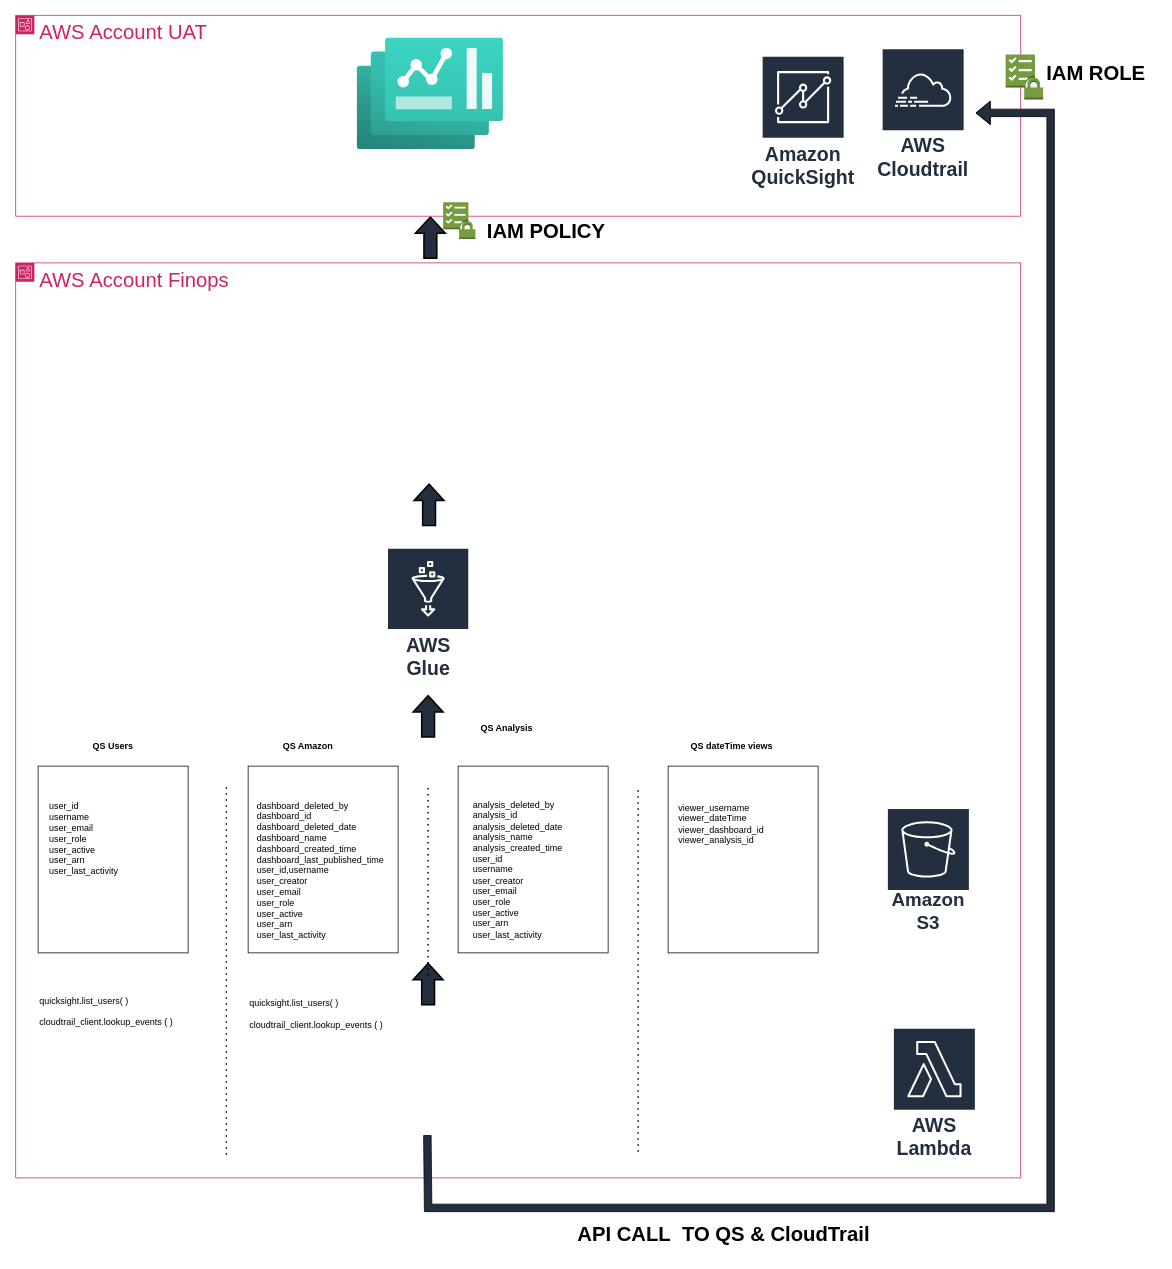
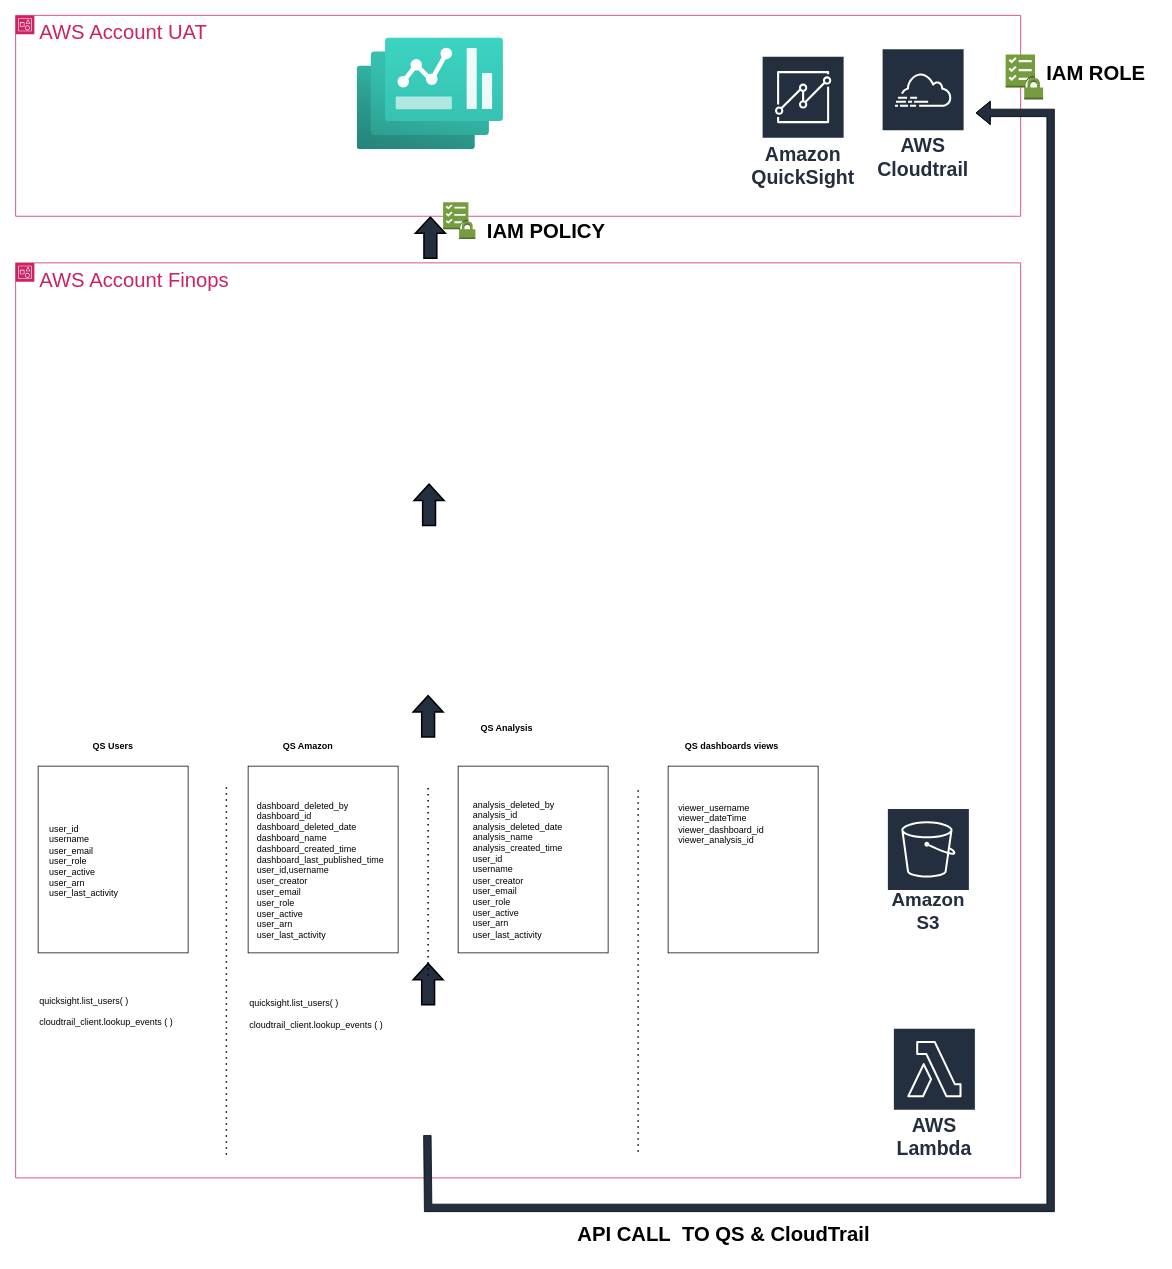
node "AWS Glue": removed
node "QS dateTime views": label "QS dateTime views" -> "QS dashboards views"
node "user_id username user_email user_role user_active user_arn user_last_activity": moved (89, 841) -> (89, 864)
